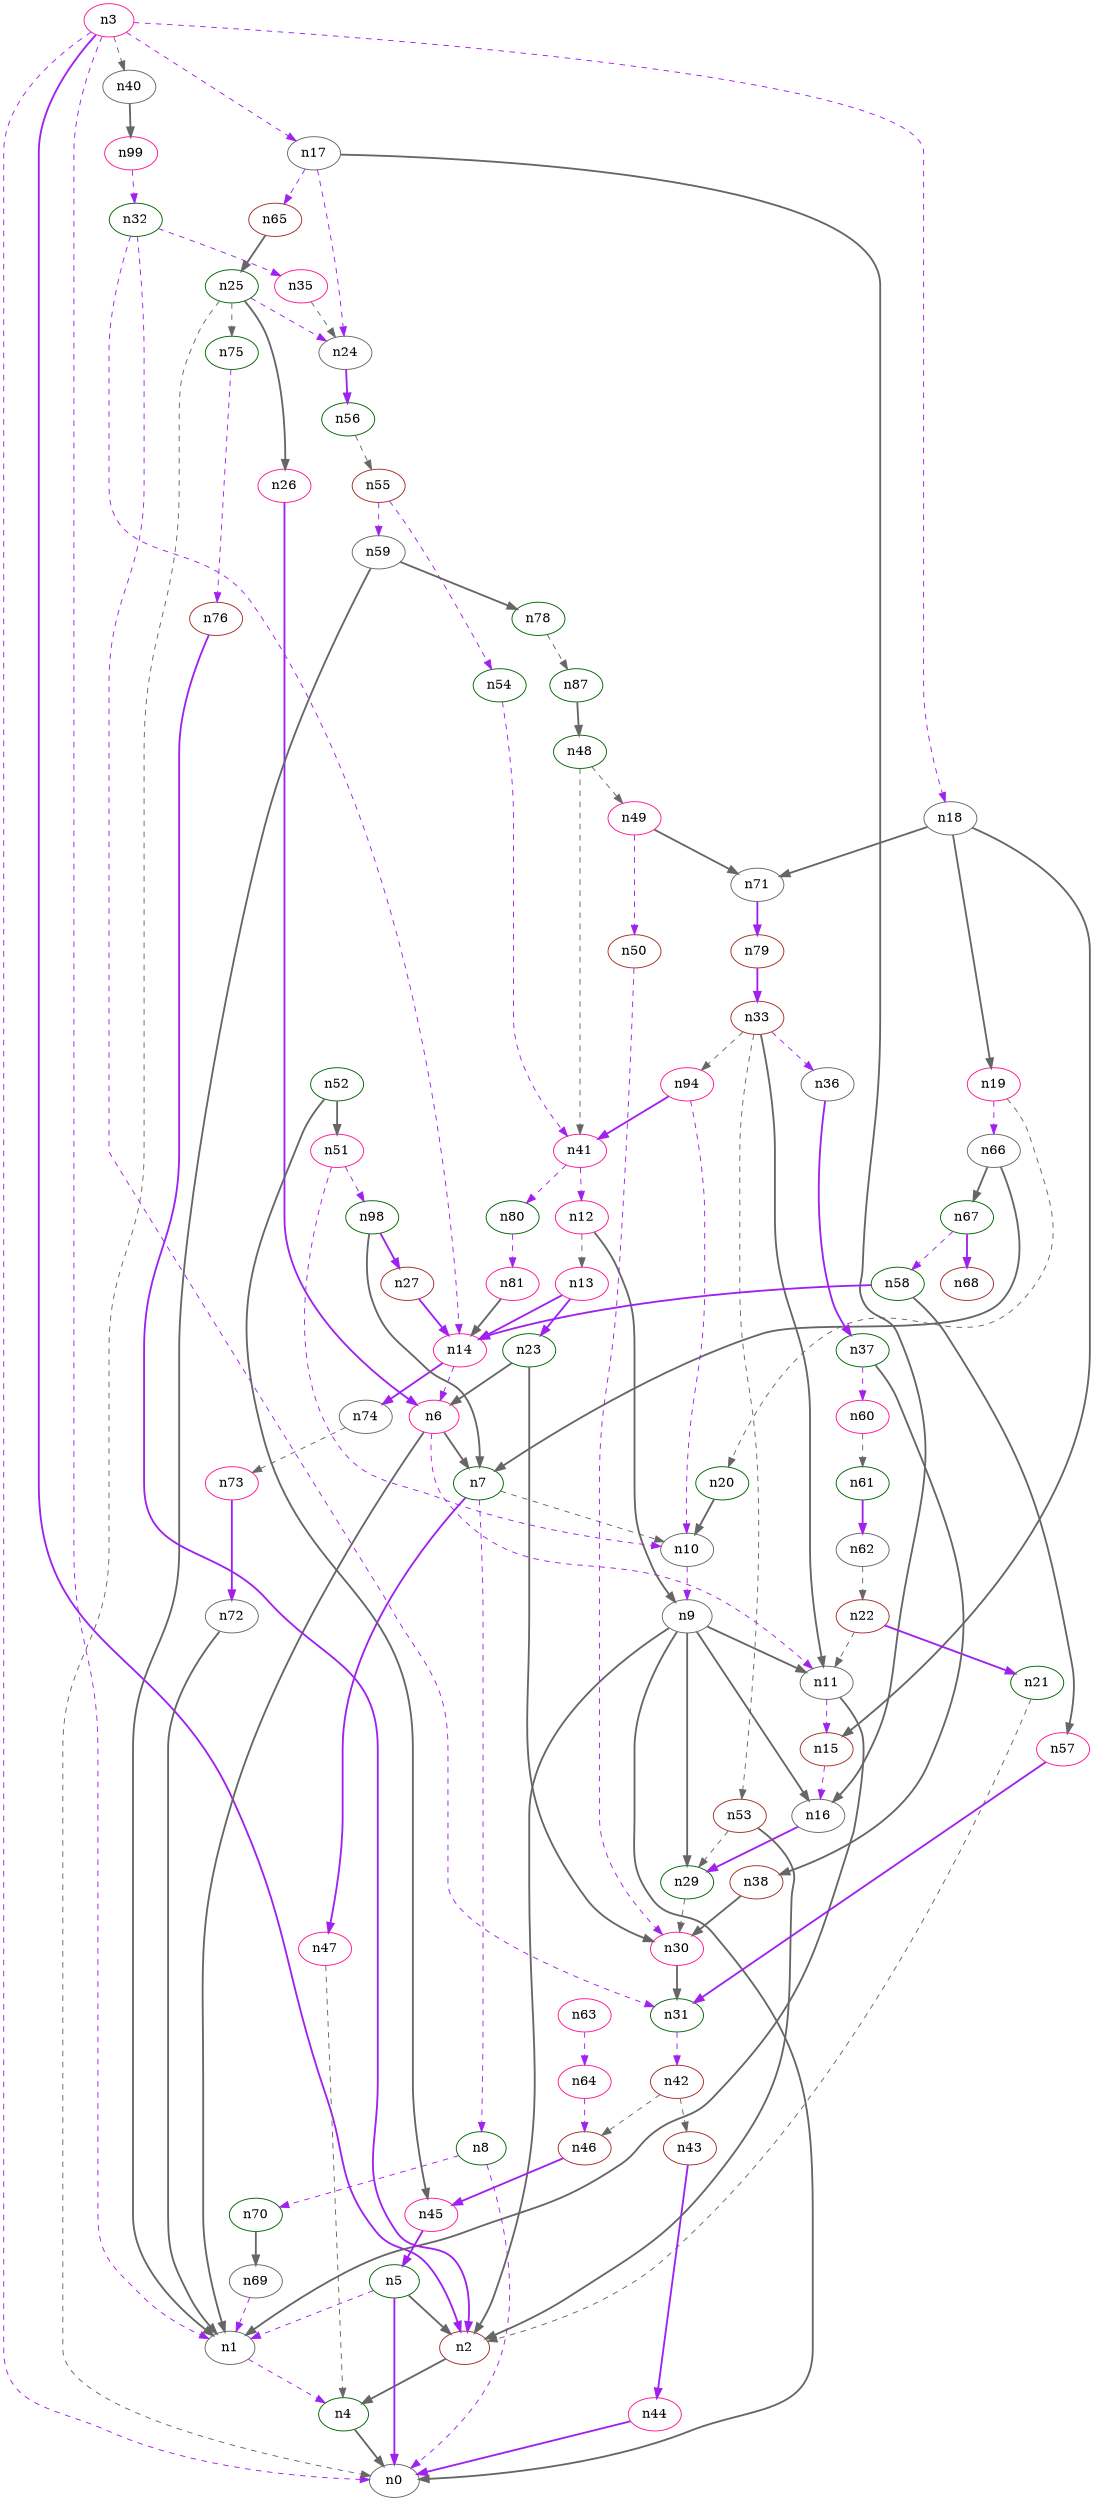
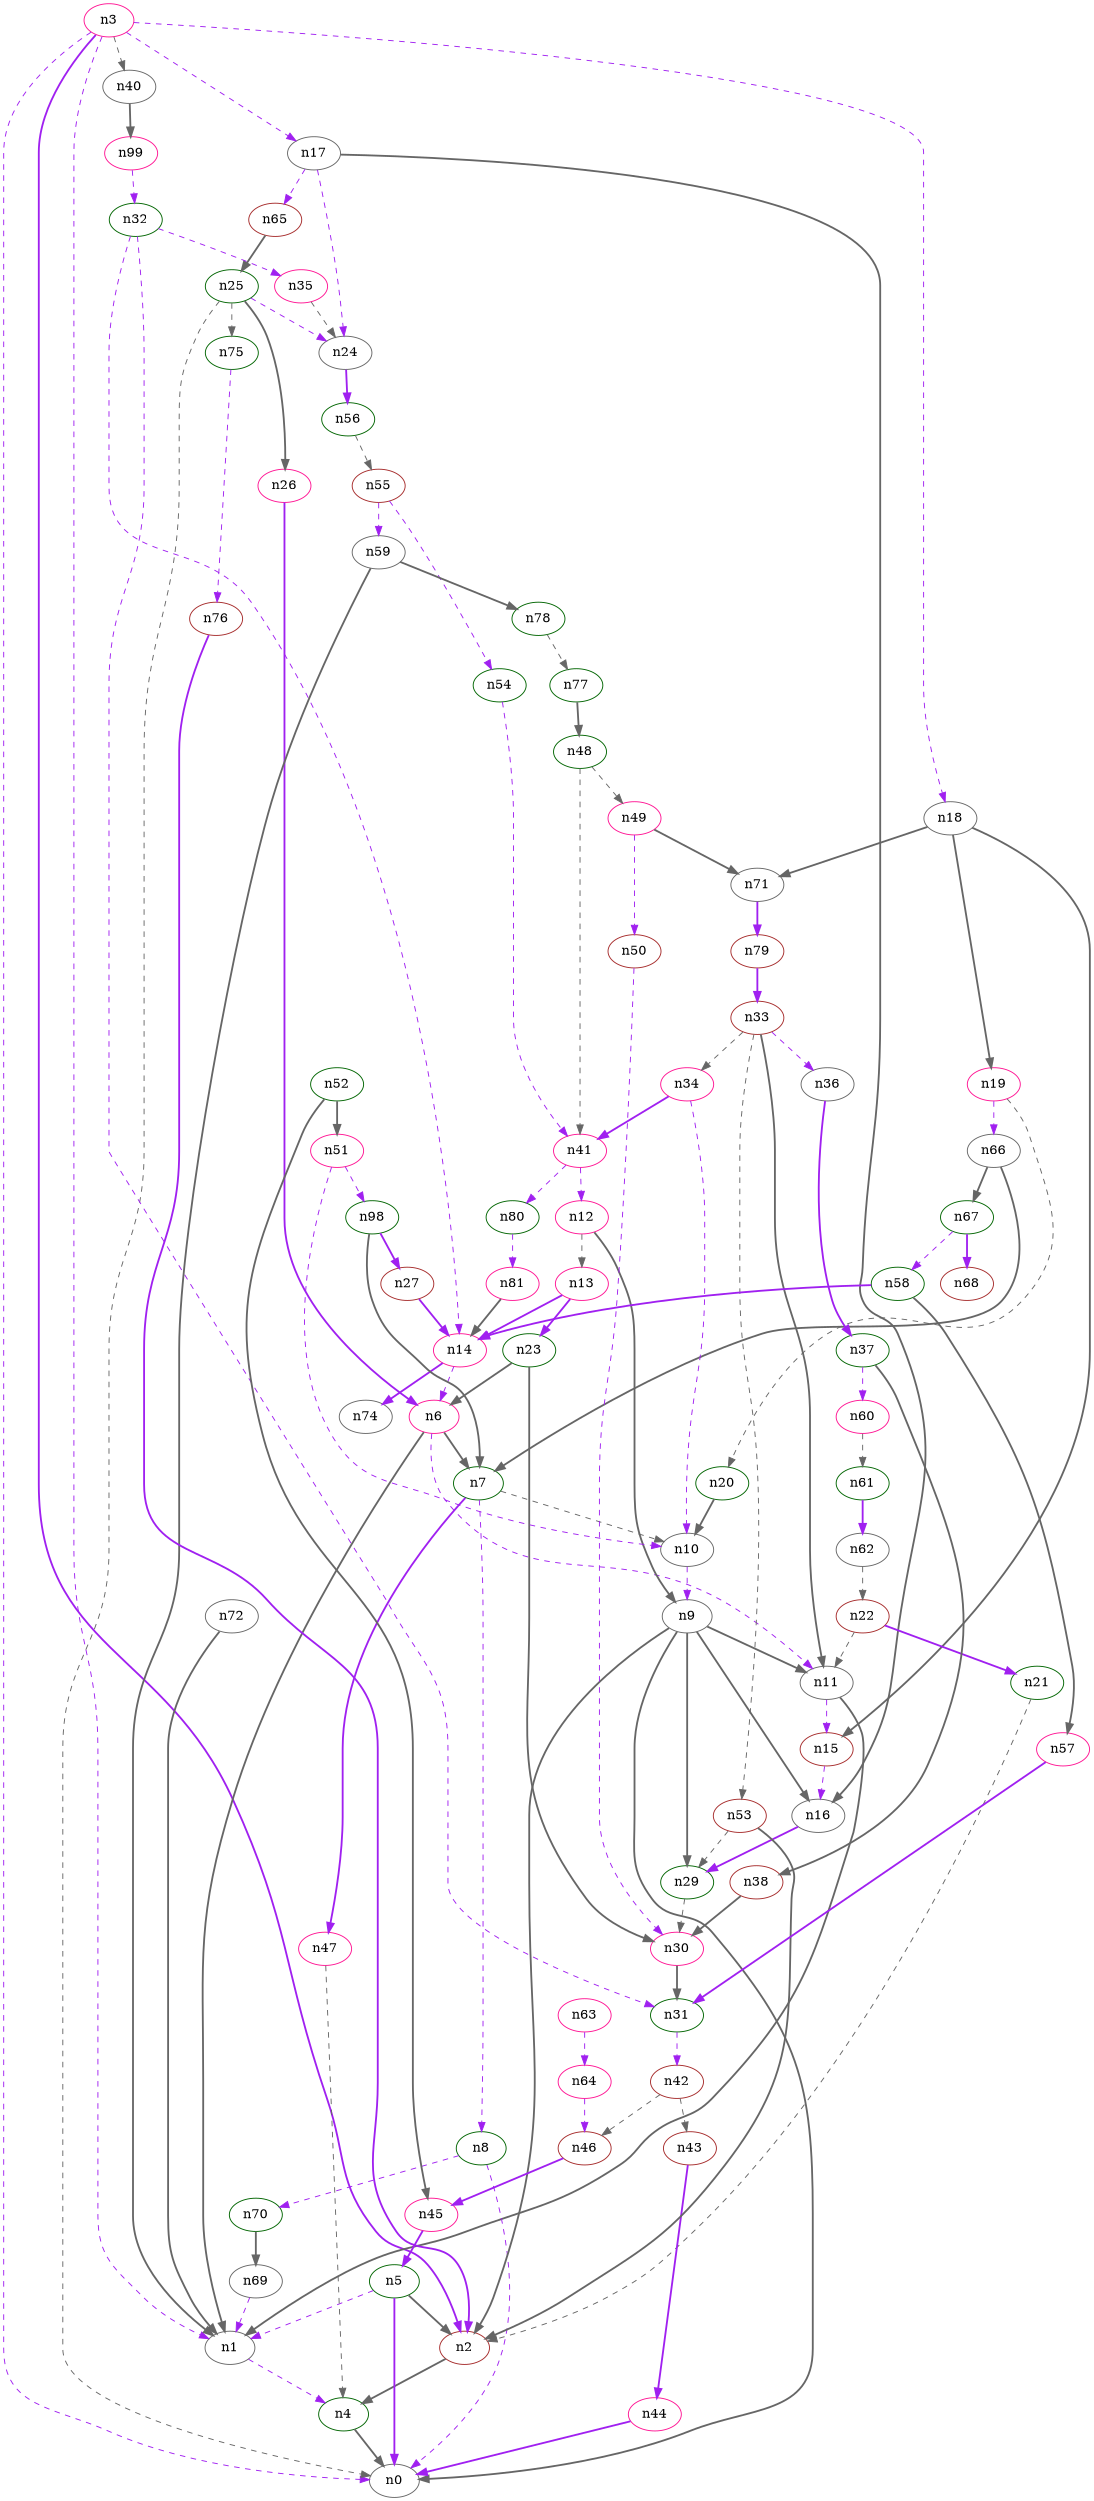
node "n87": label "n87" -> "n77"
node "n94": label "n94" -> "n34"
node "n73": removed
